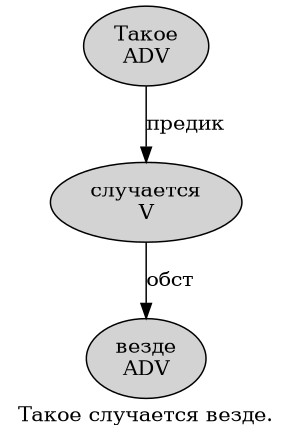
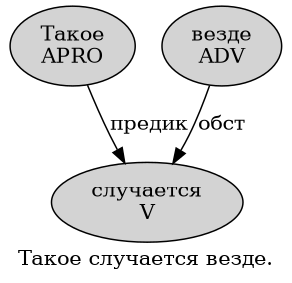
node "Такое ADV": label "Такое ADV" -> "Такое APRO"
edge "случается V" -> "везде ADV": reversed
